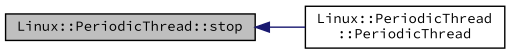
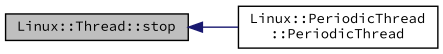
node "Linux::PeriodicThread::stop": label "Linux::PeriodicThread::stop" -> "Linux::Thread::stop"
